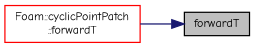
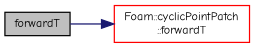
edge "Foam::cyclicPointPatch ::forwardT" -> "forwardT": reversed
